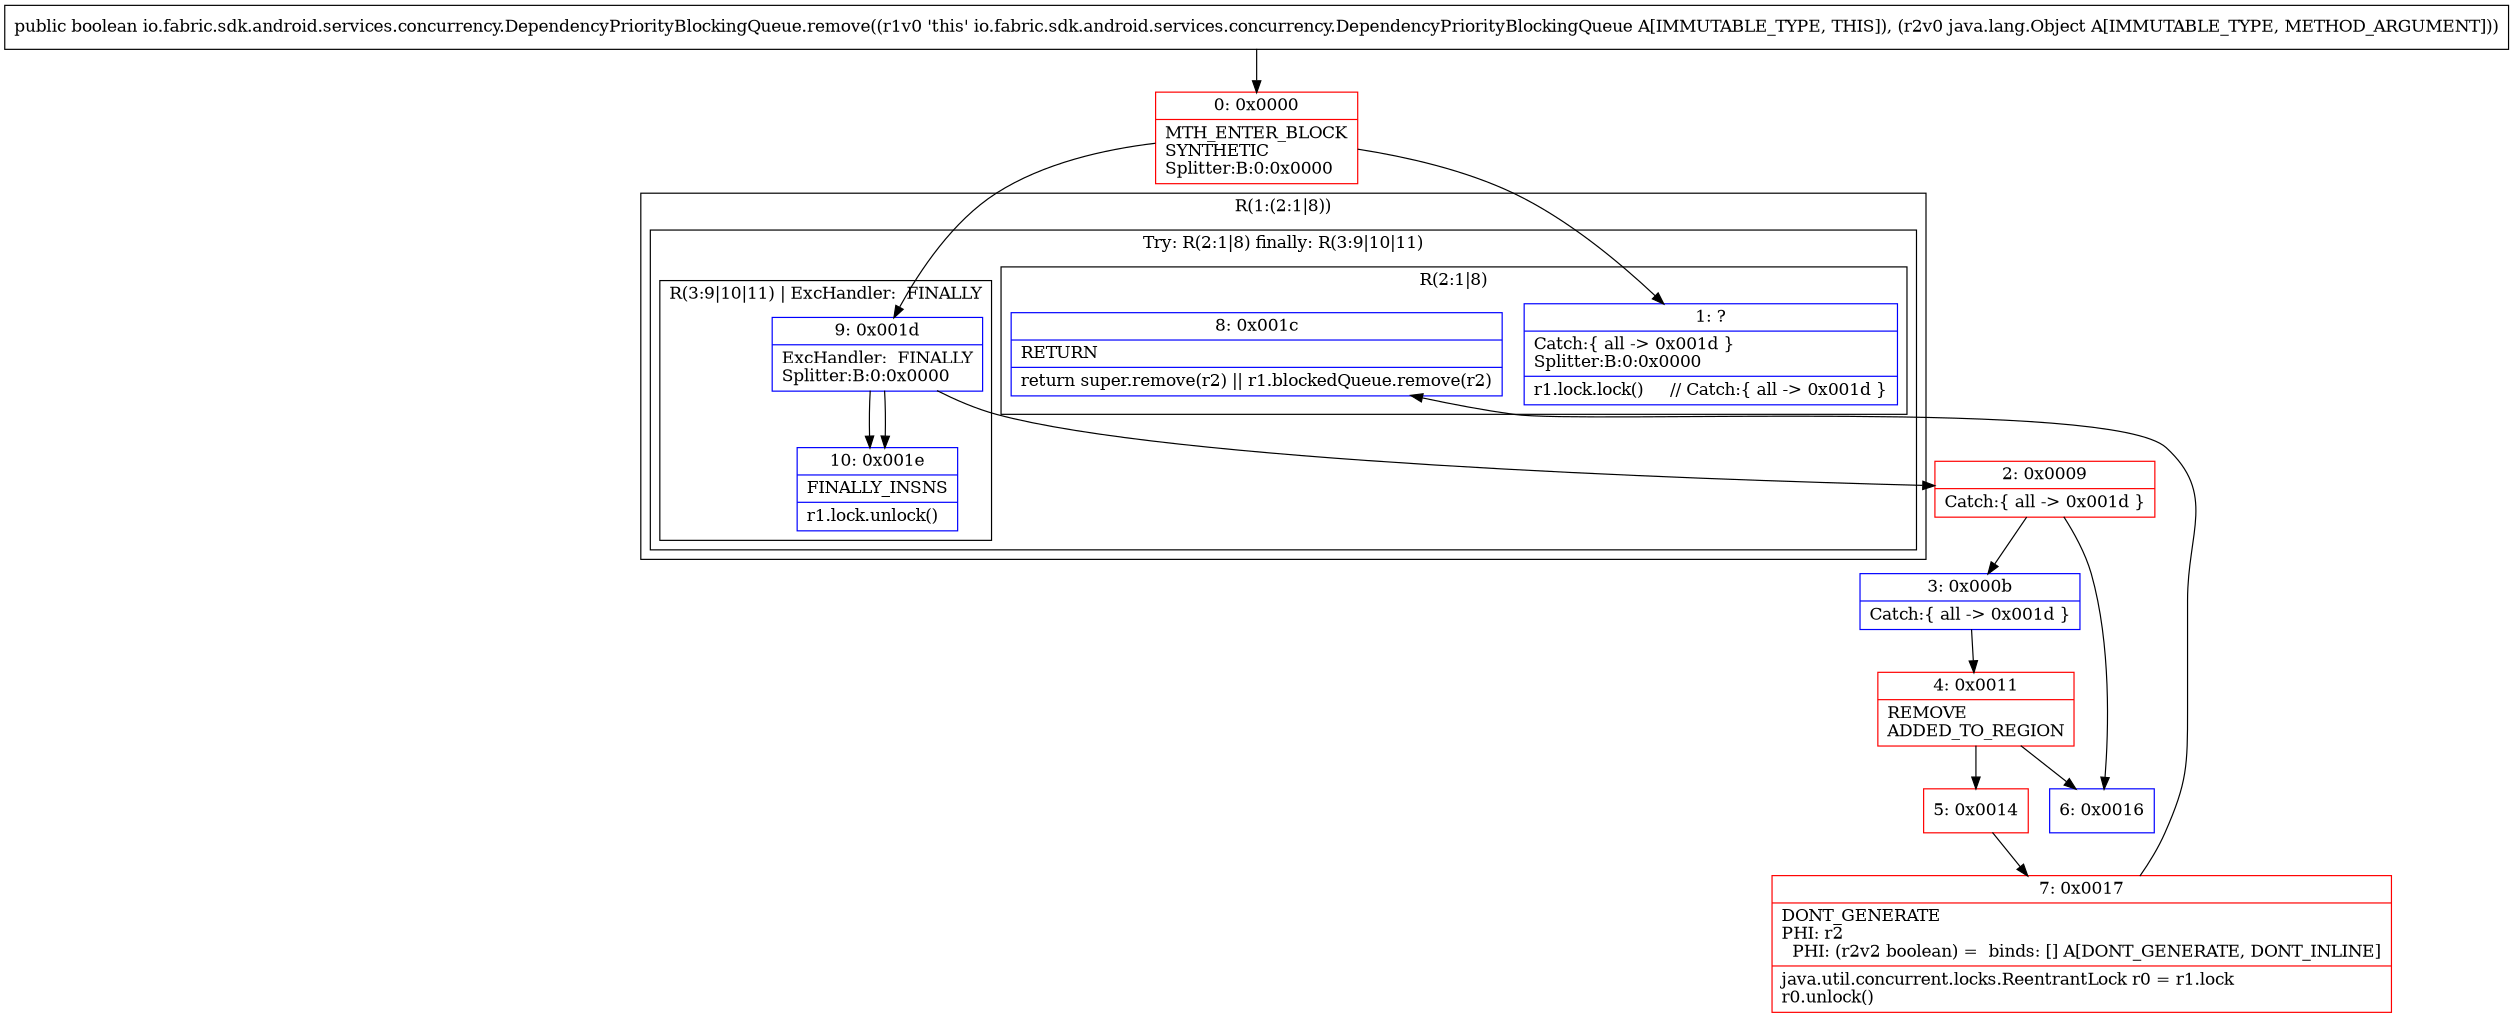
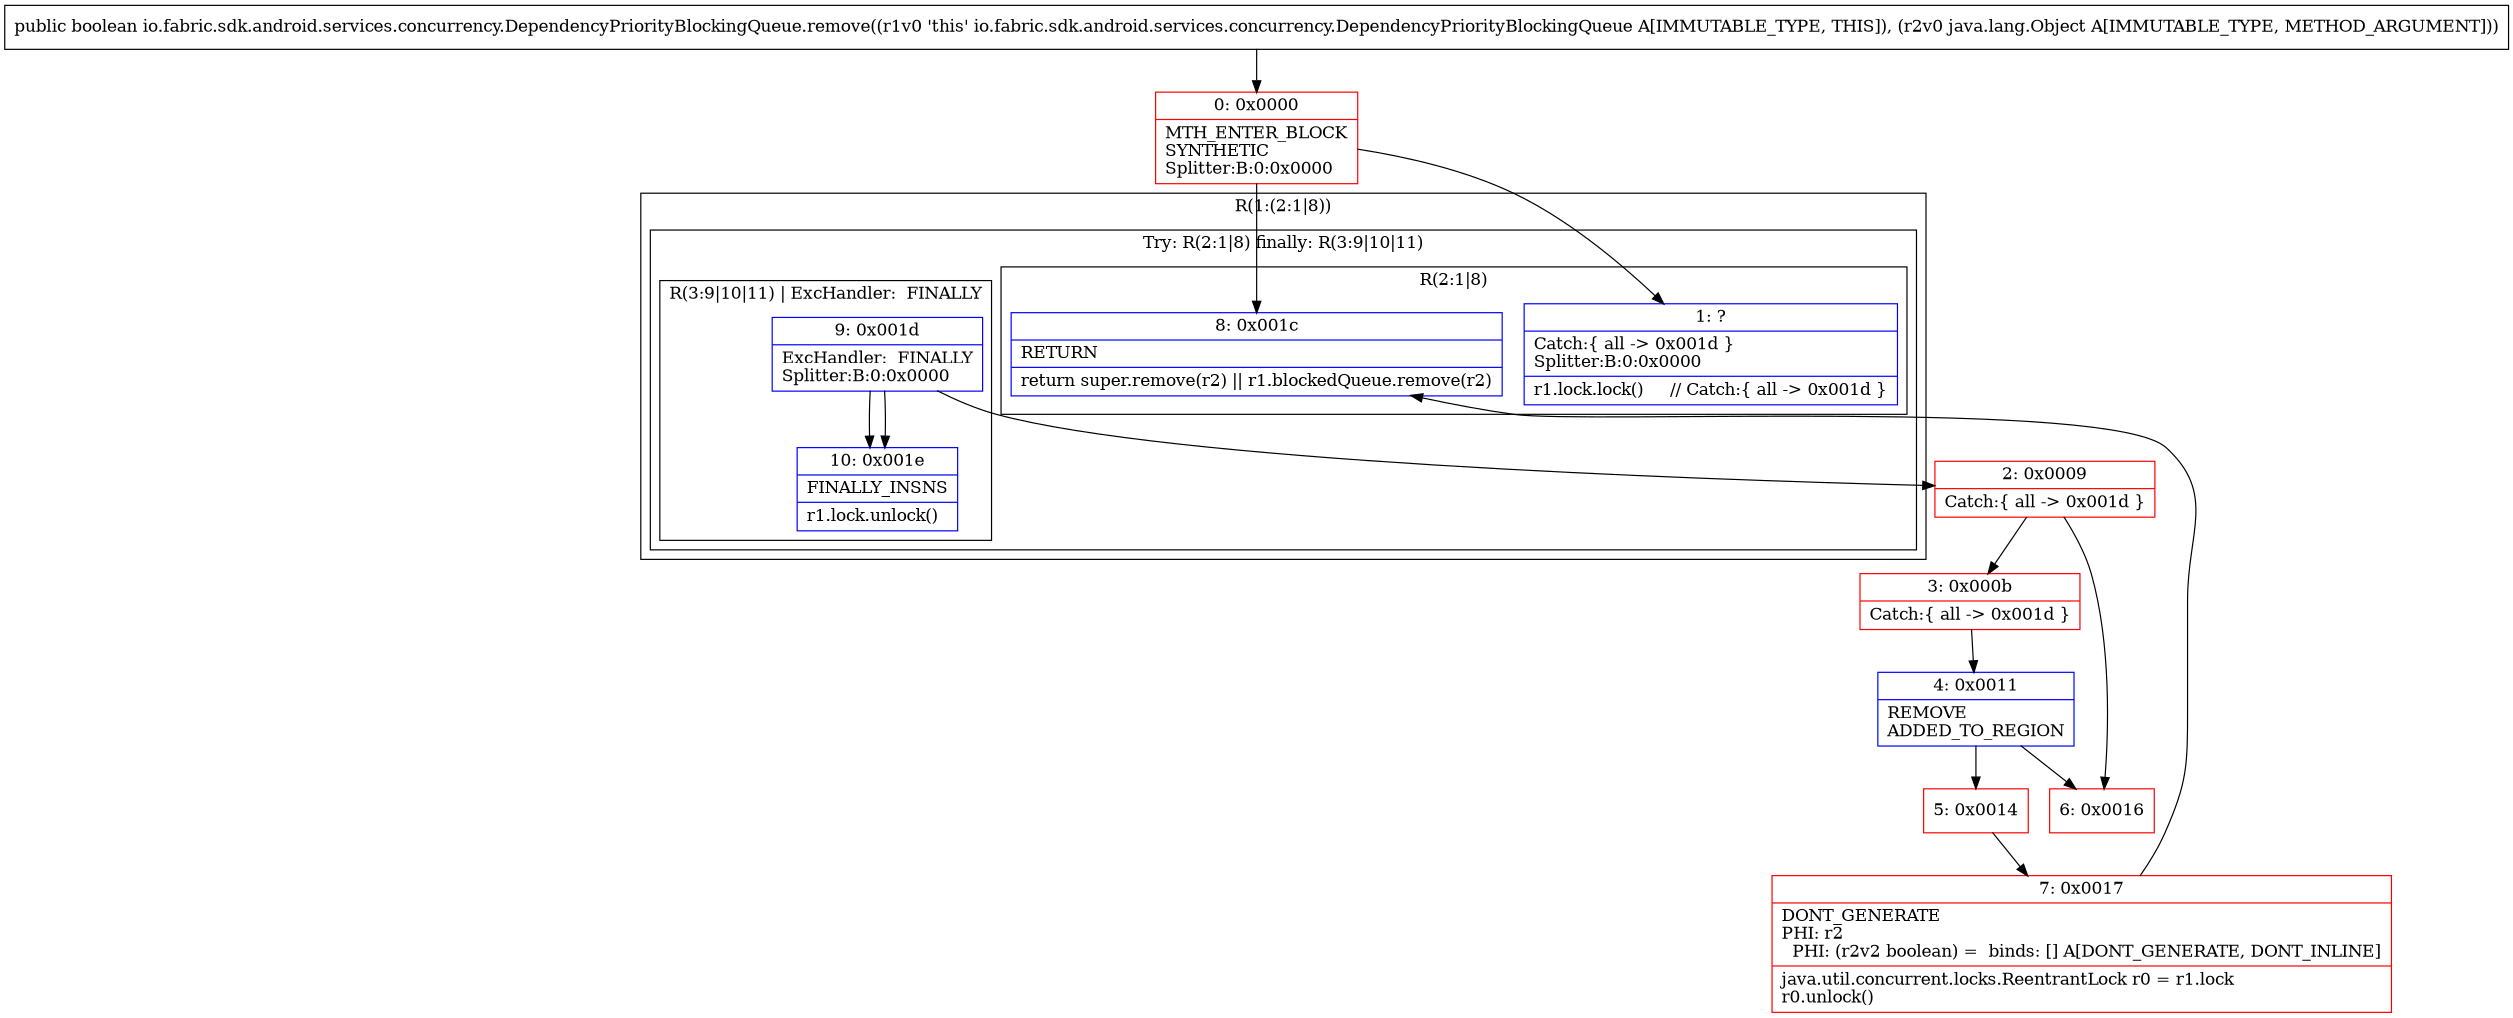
edge "0: 0x0000" -> "9: 0x001d": now "0: 0x0000" -> "8: 0x001c"
node "3: 0x000b": color blue -> red
node "4: 0x0011": color red -> blue
node "6: 0x0016": color blue -> red
